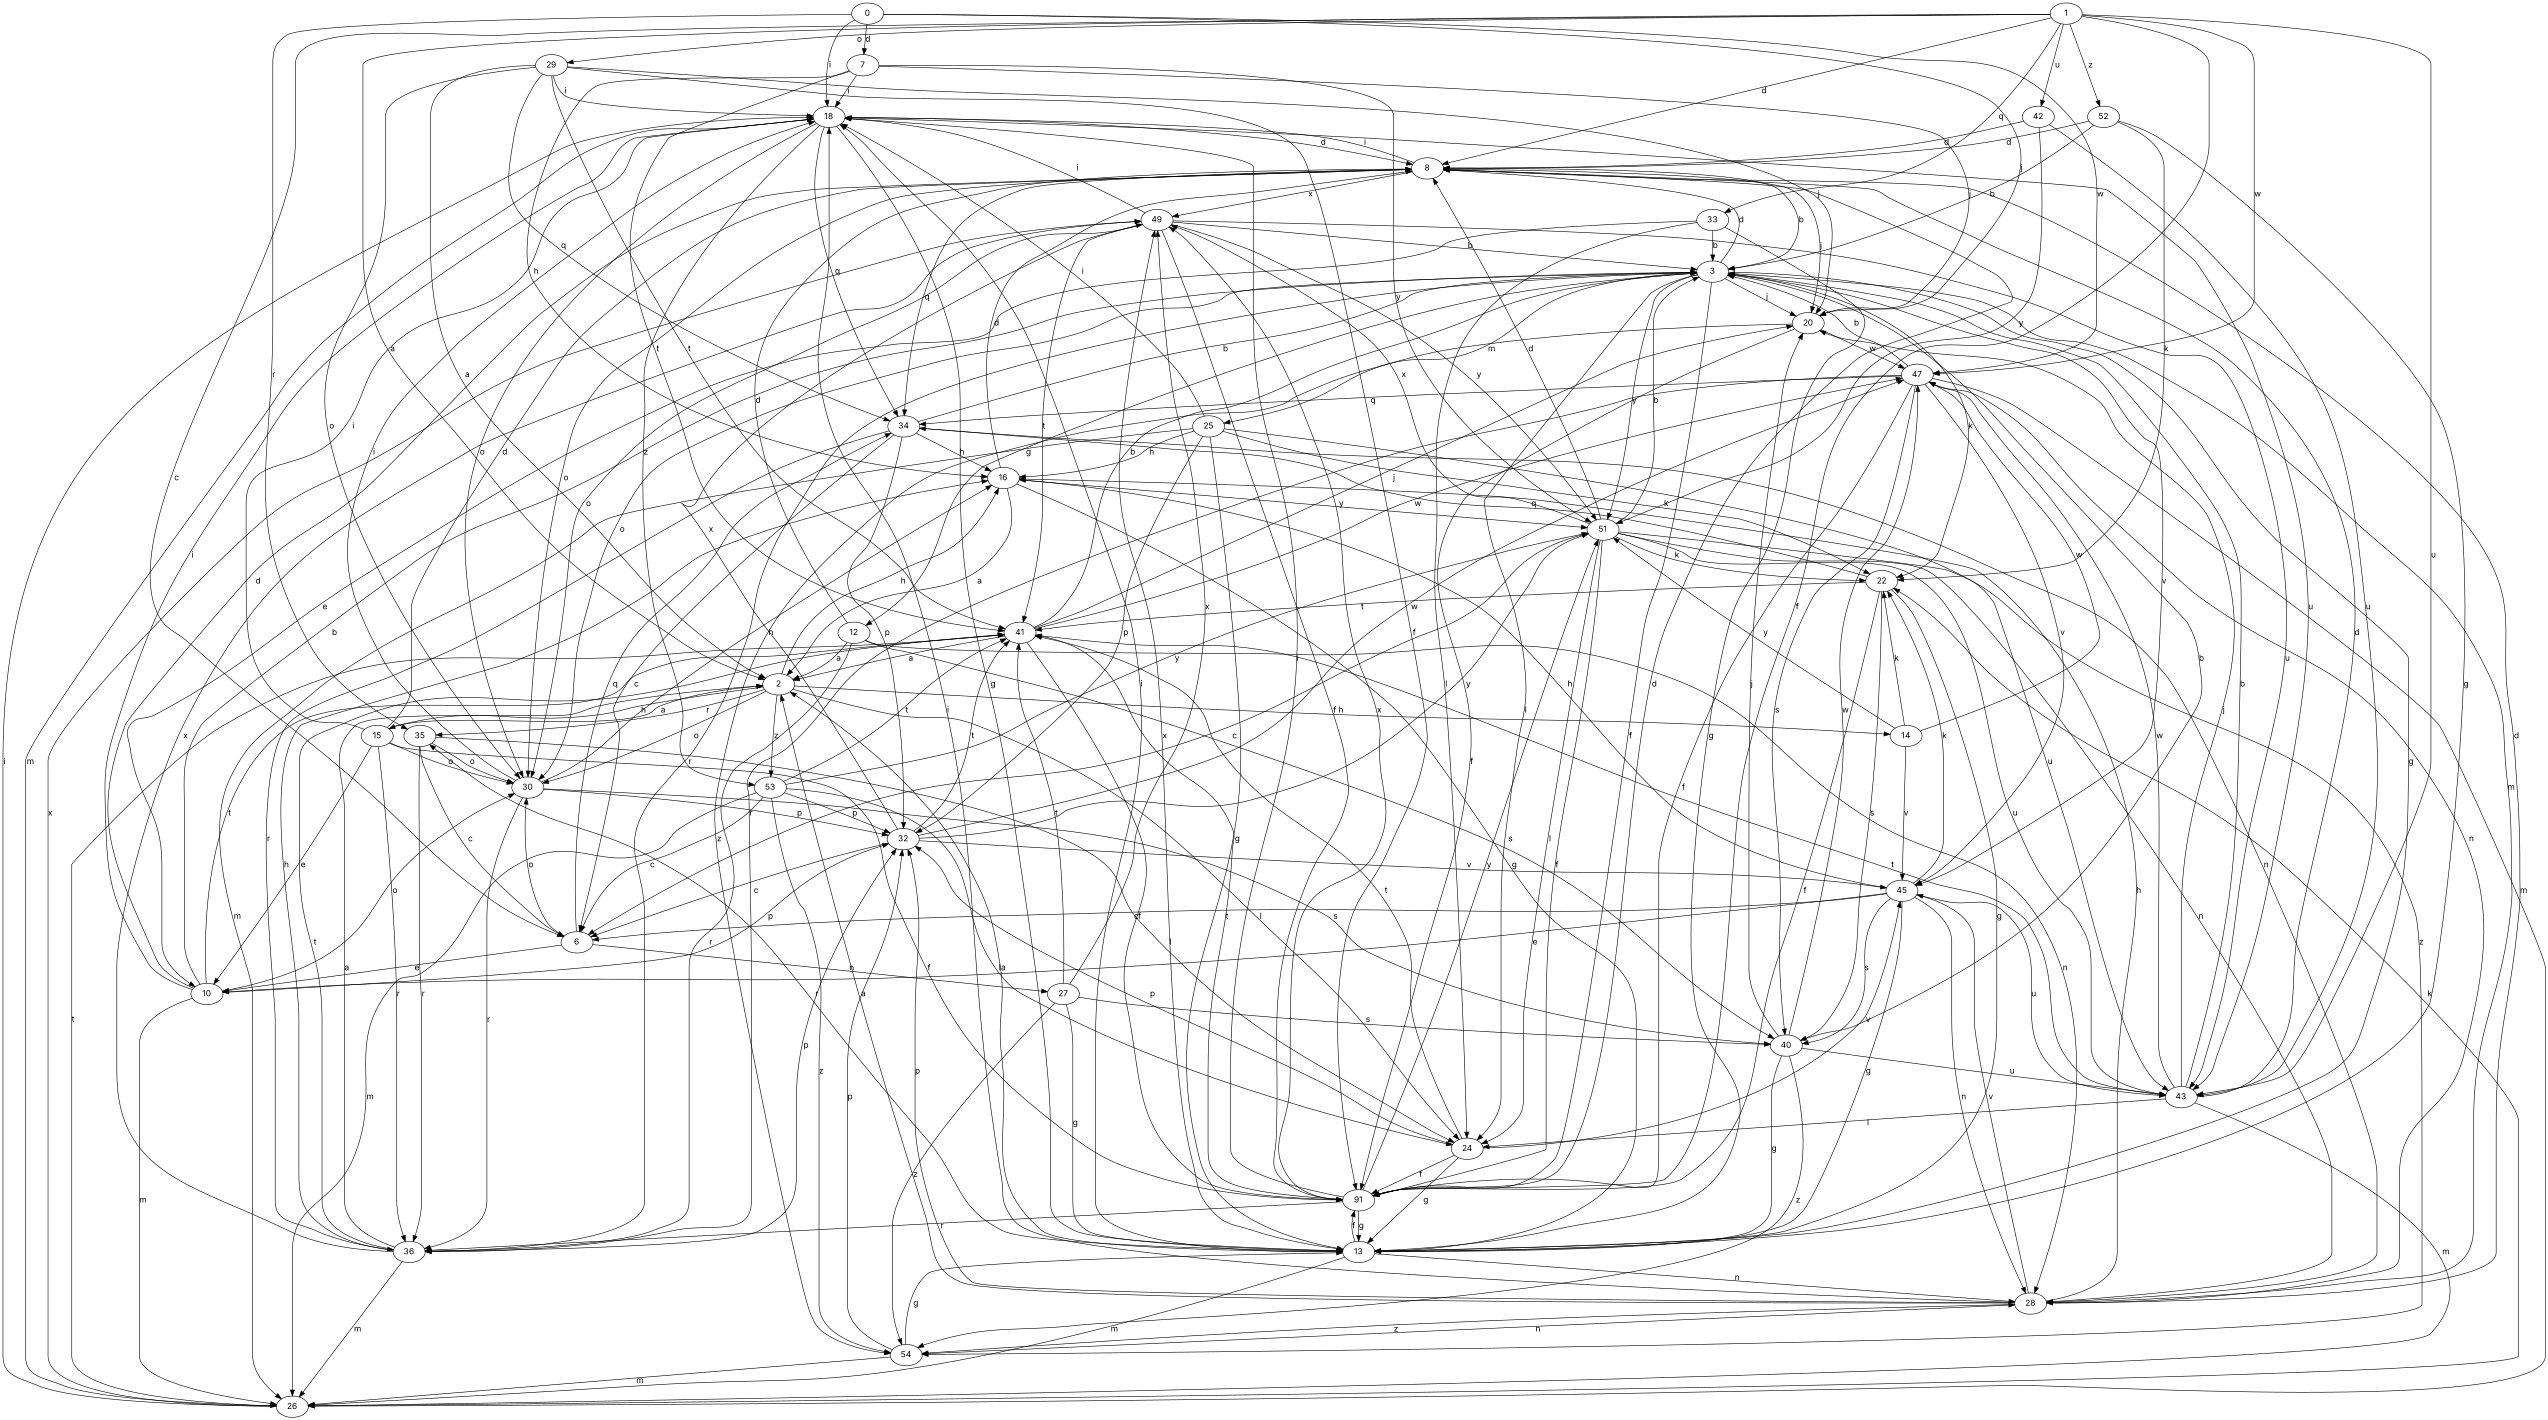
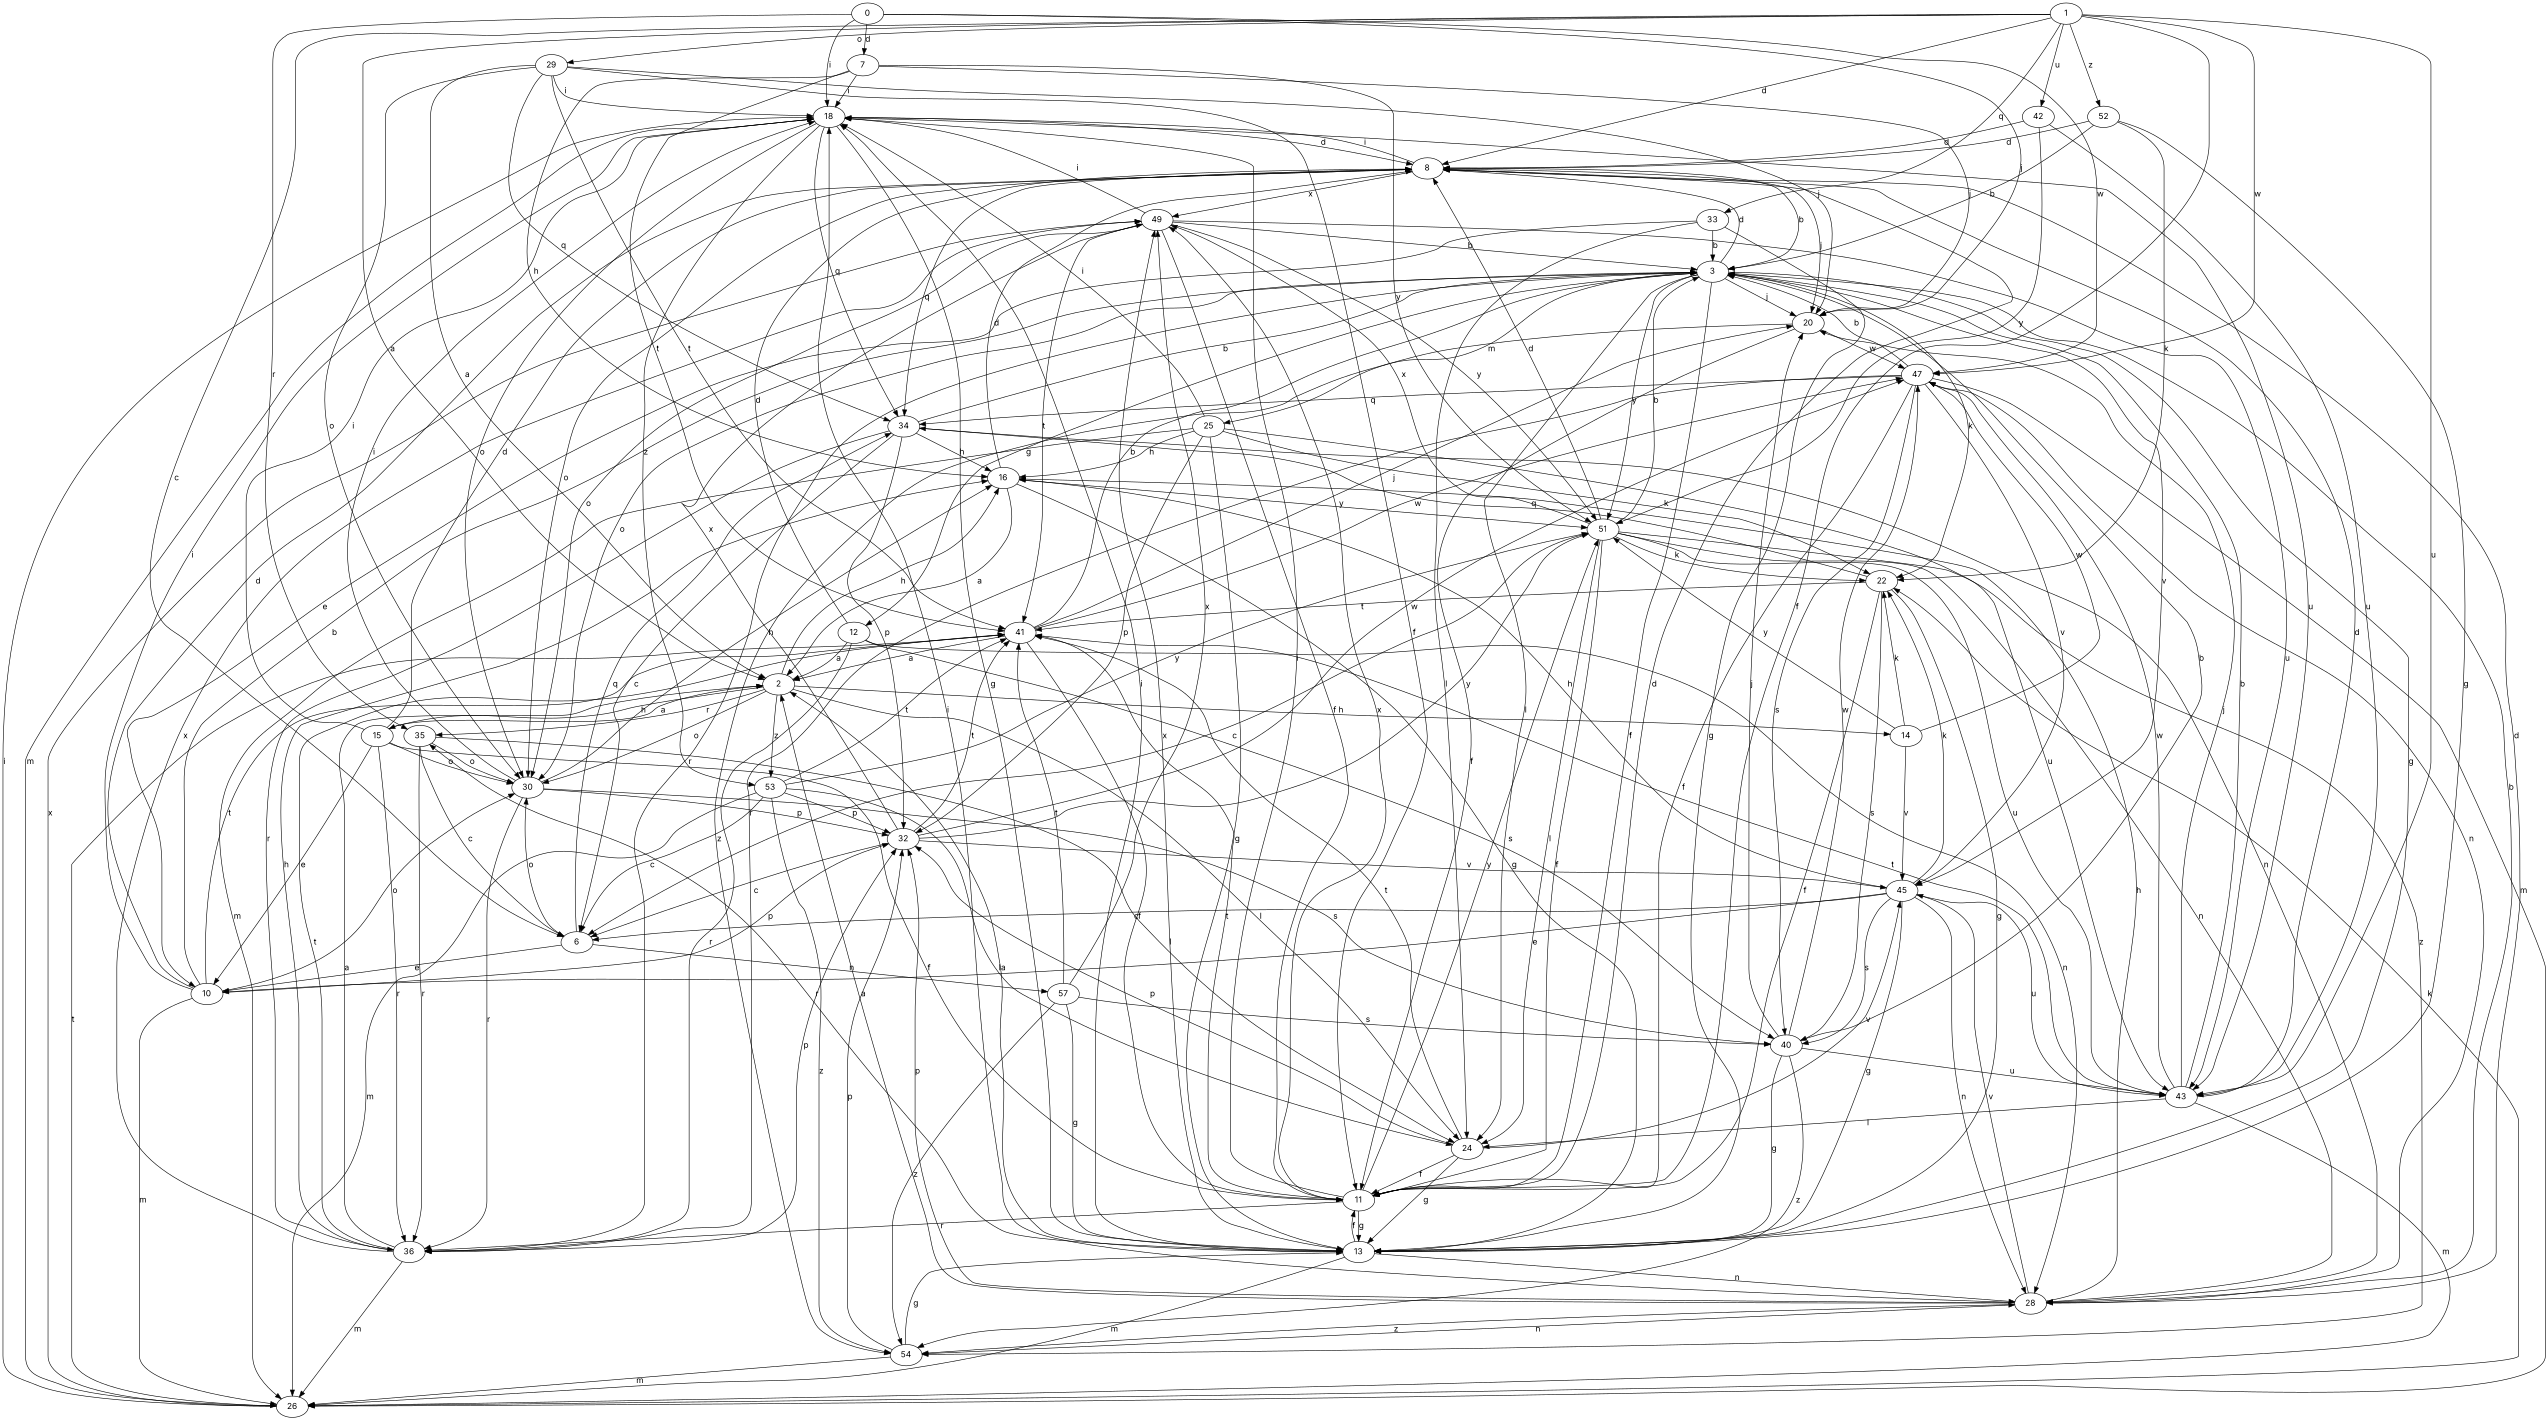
edge "28" -> "3": label "m" -> "b"
node "27": label "27" -> "57"
node "91": label "91" -> "11"
